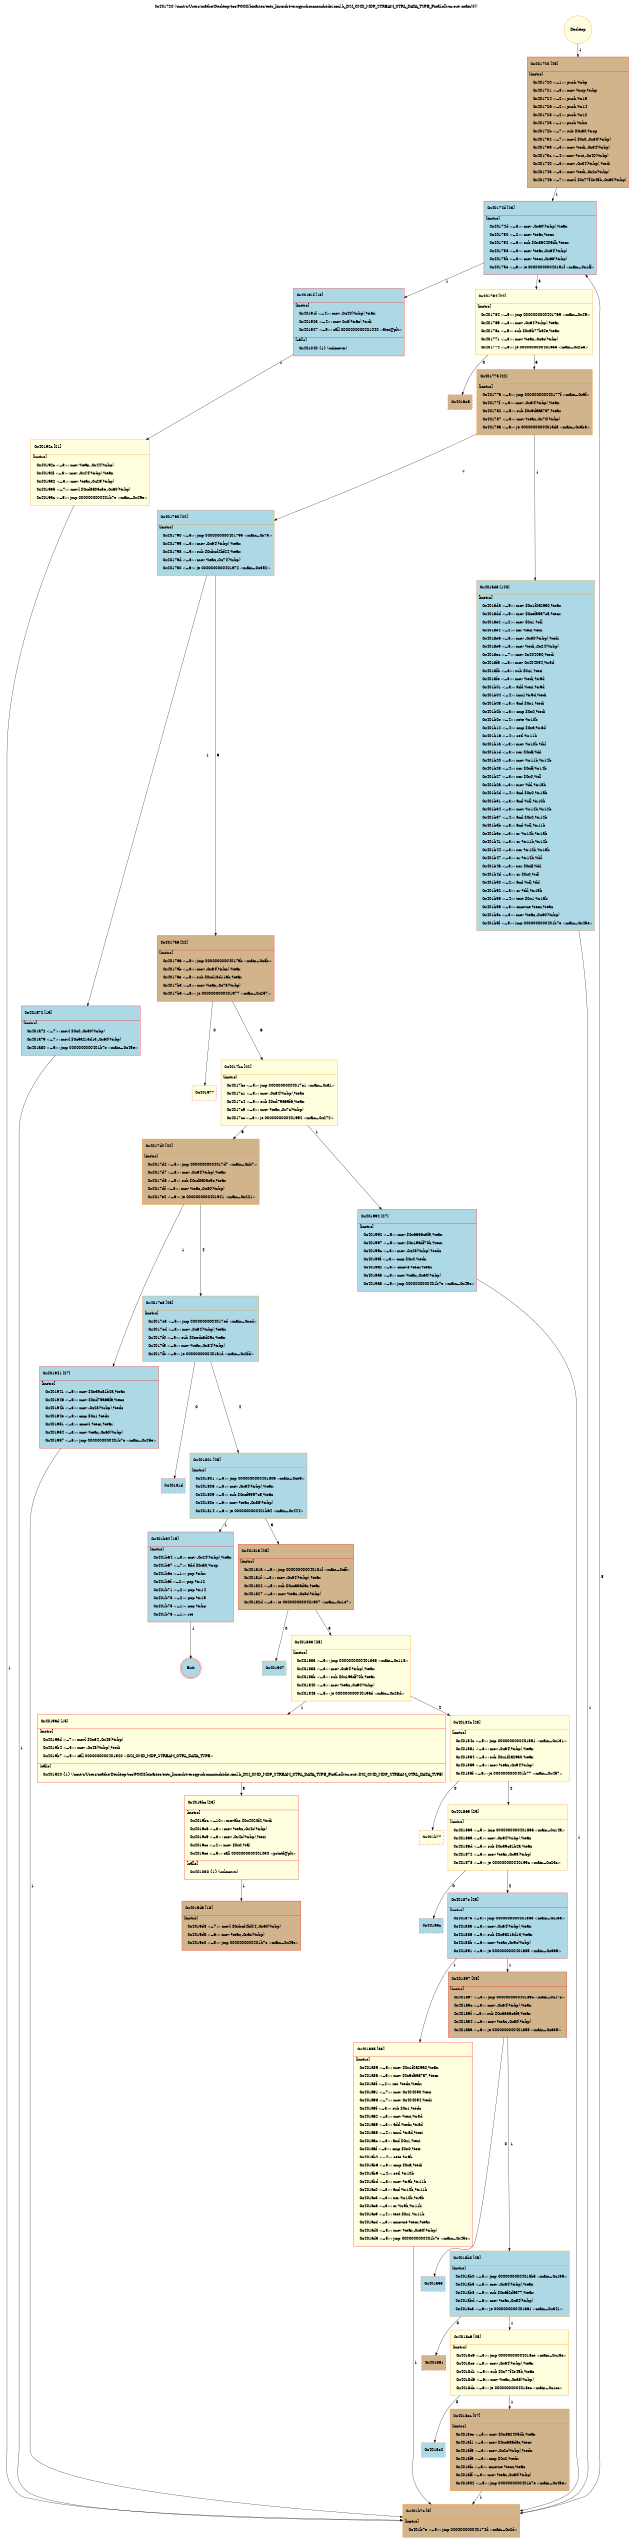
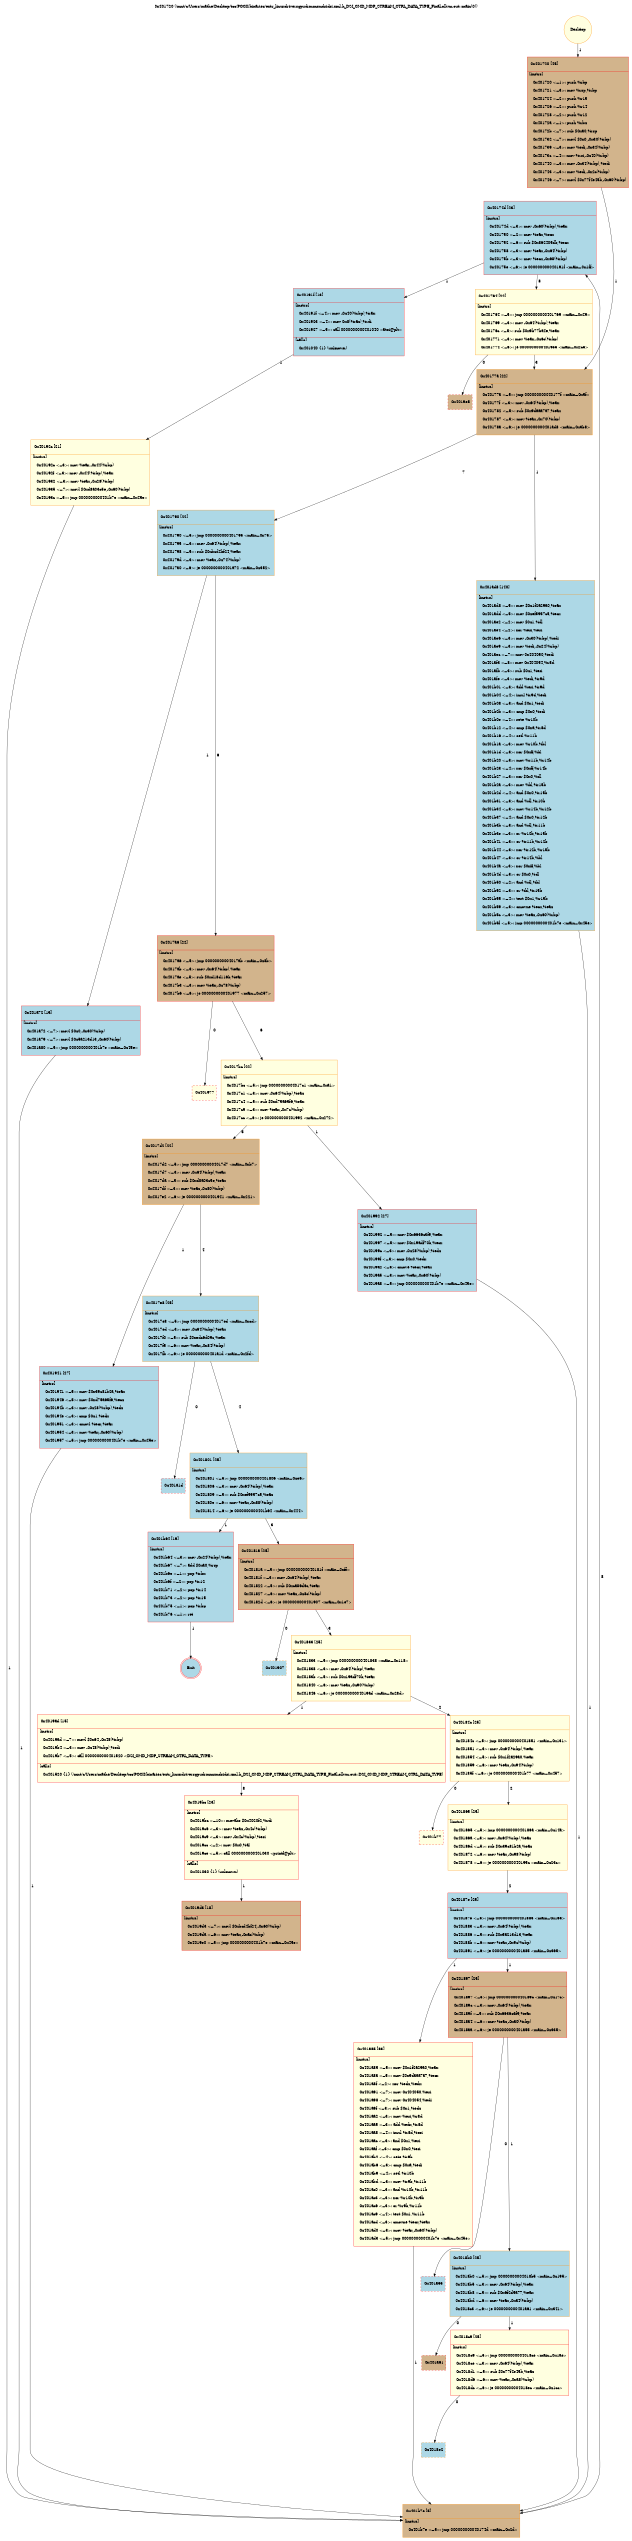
edge "0x401720 [45]" -> "0x40174d [23]": now "0x401720 [45]" -> "0x40177a [22]"
node "0x40195c": removed
node "0x4018c9 [25]": color darkorange -> red
node "0x4018ec [27]": removed
